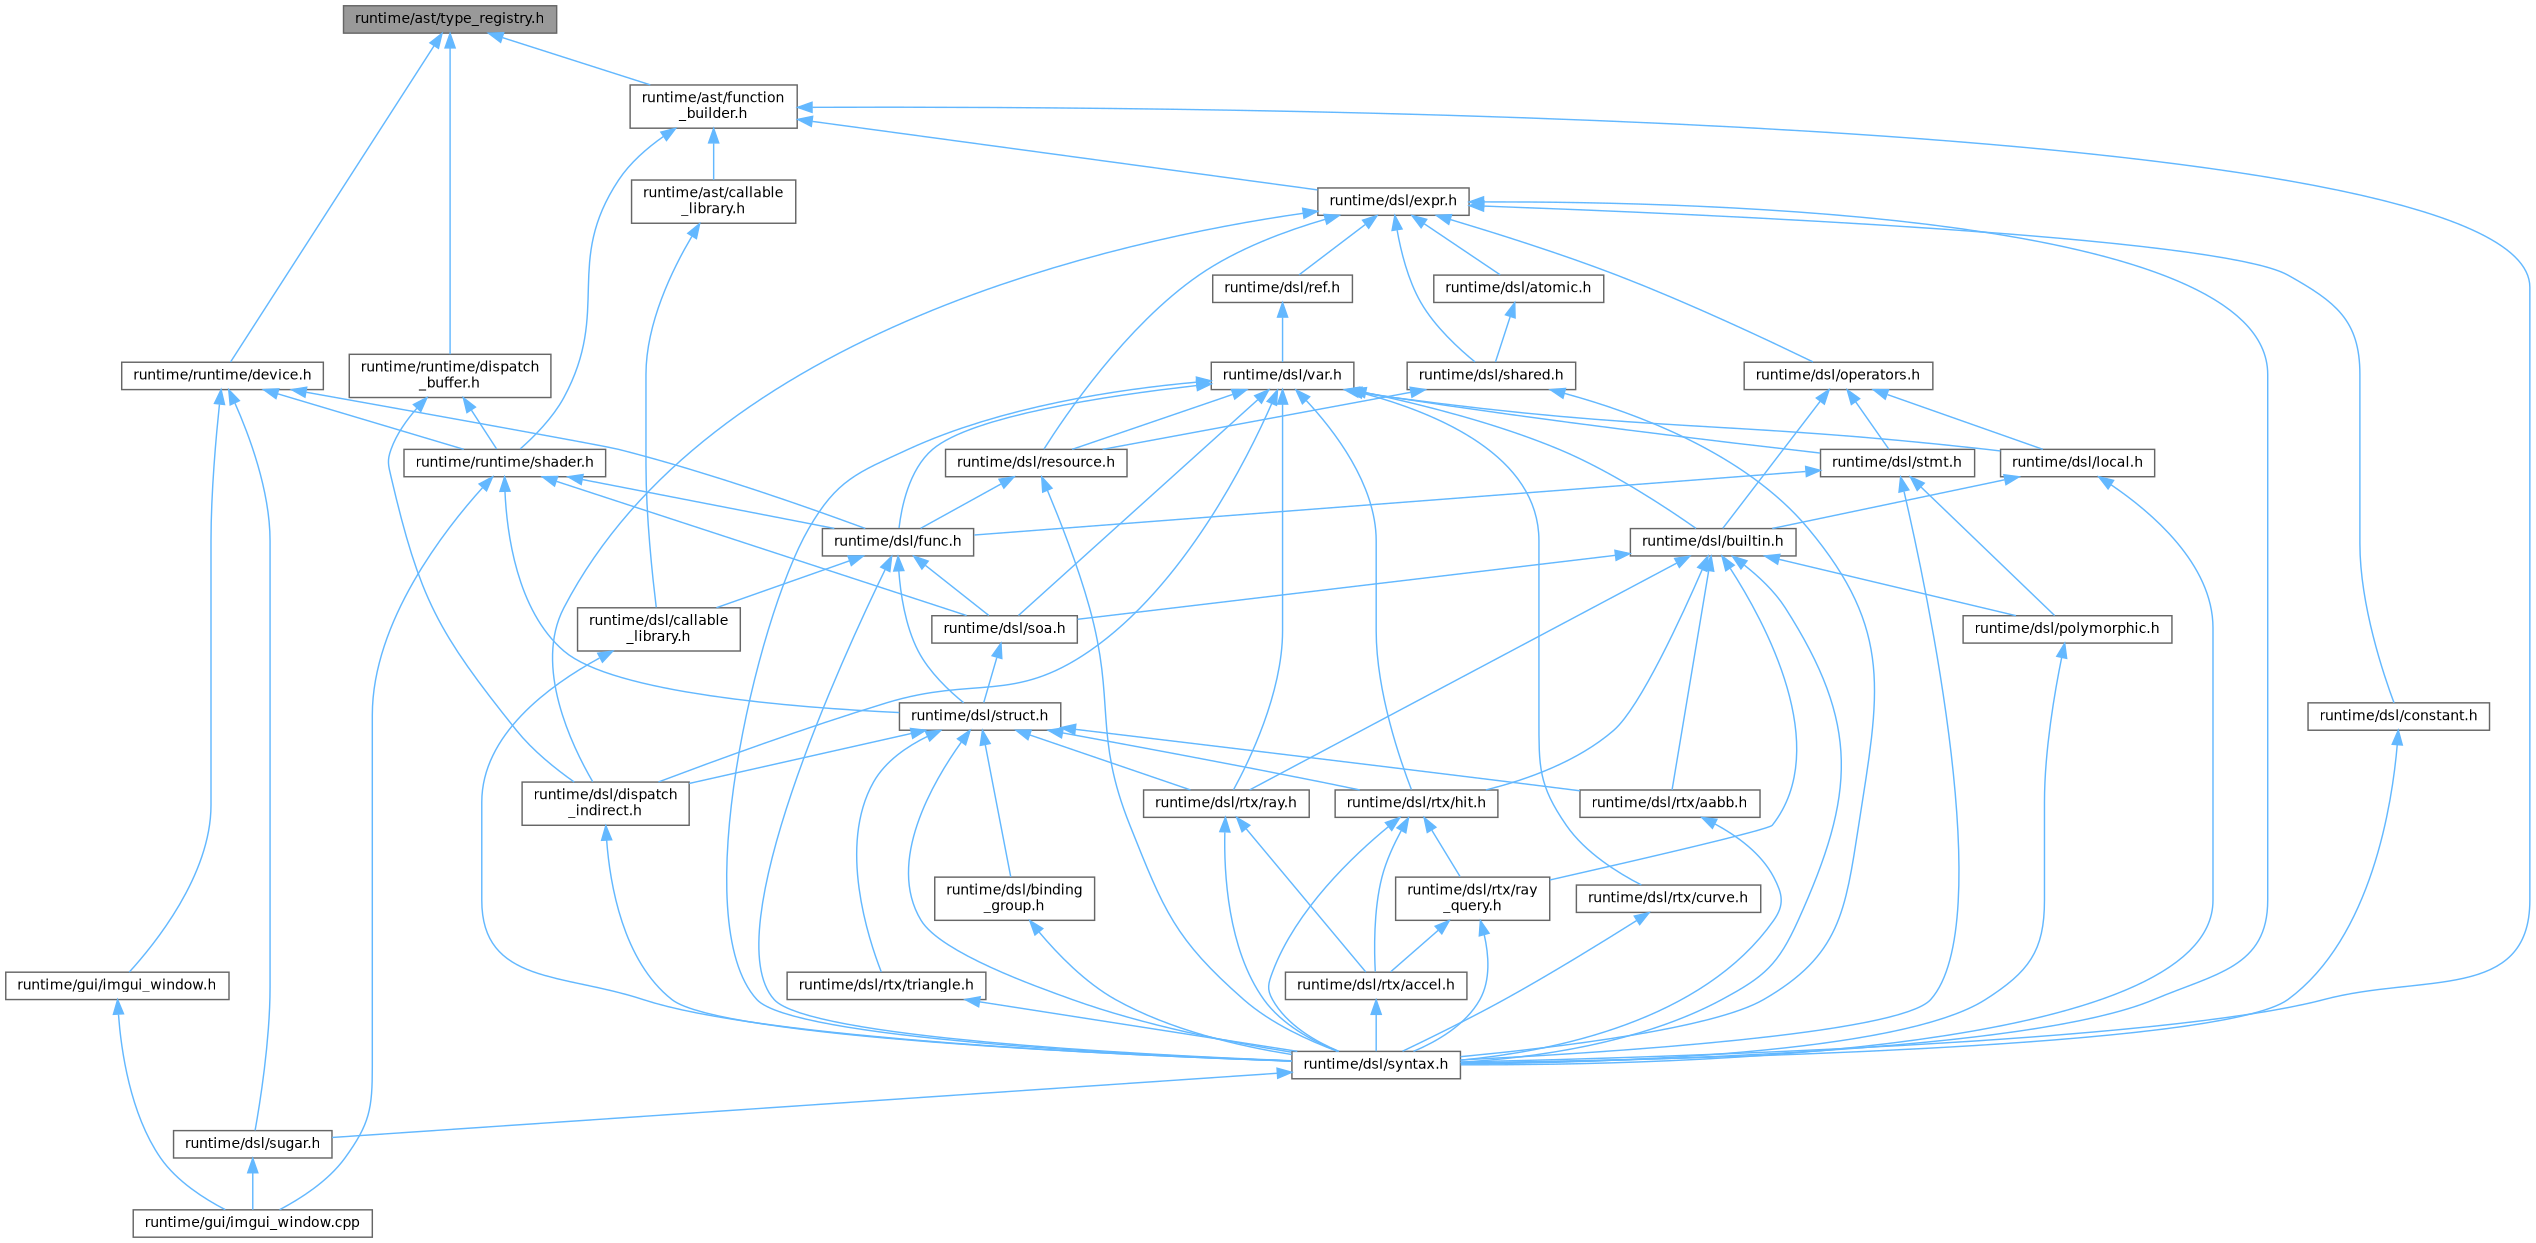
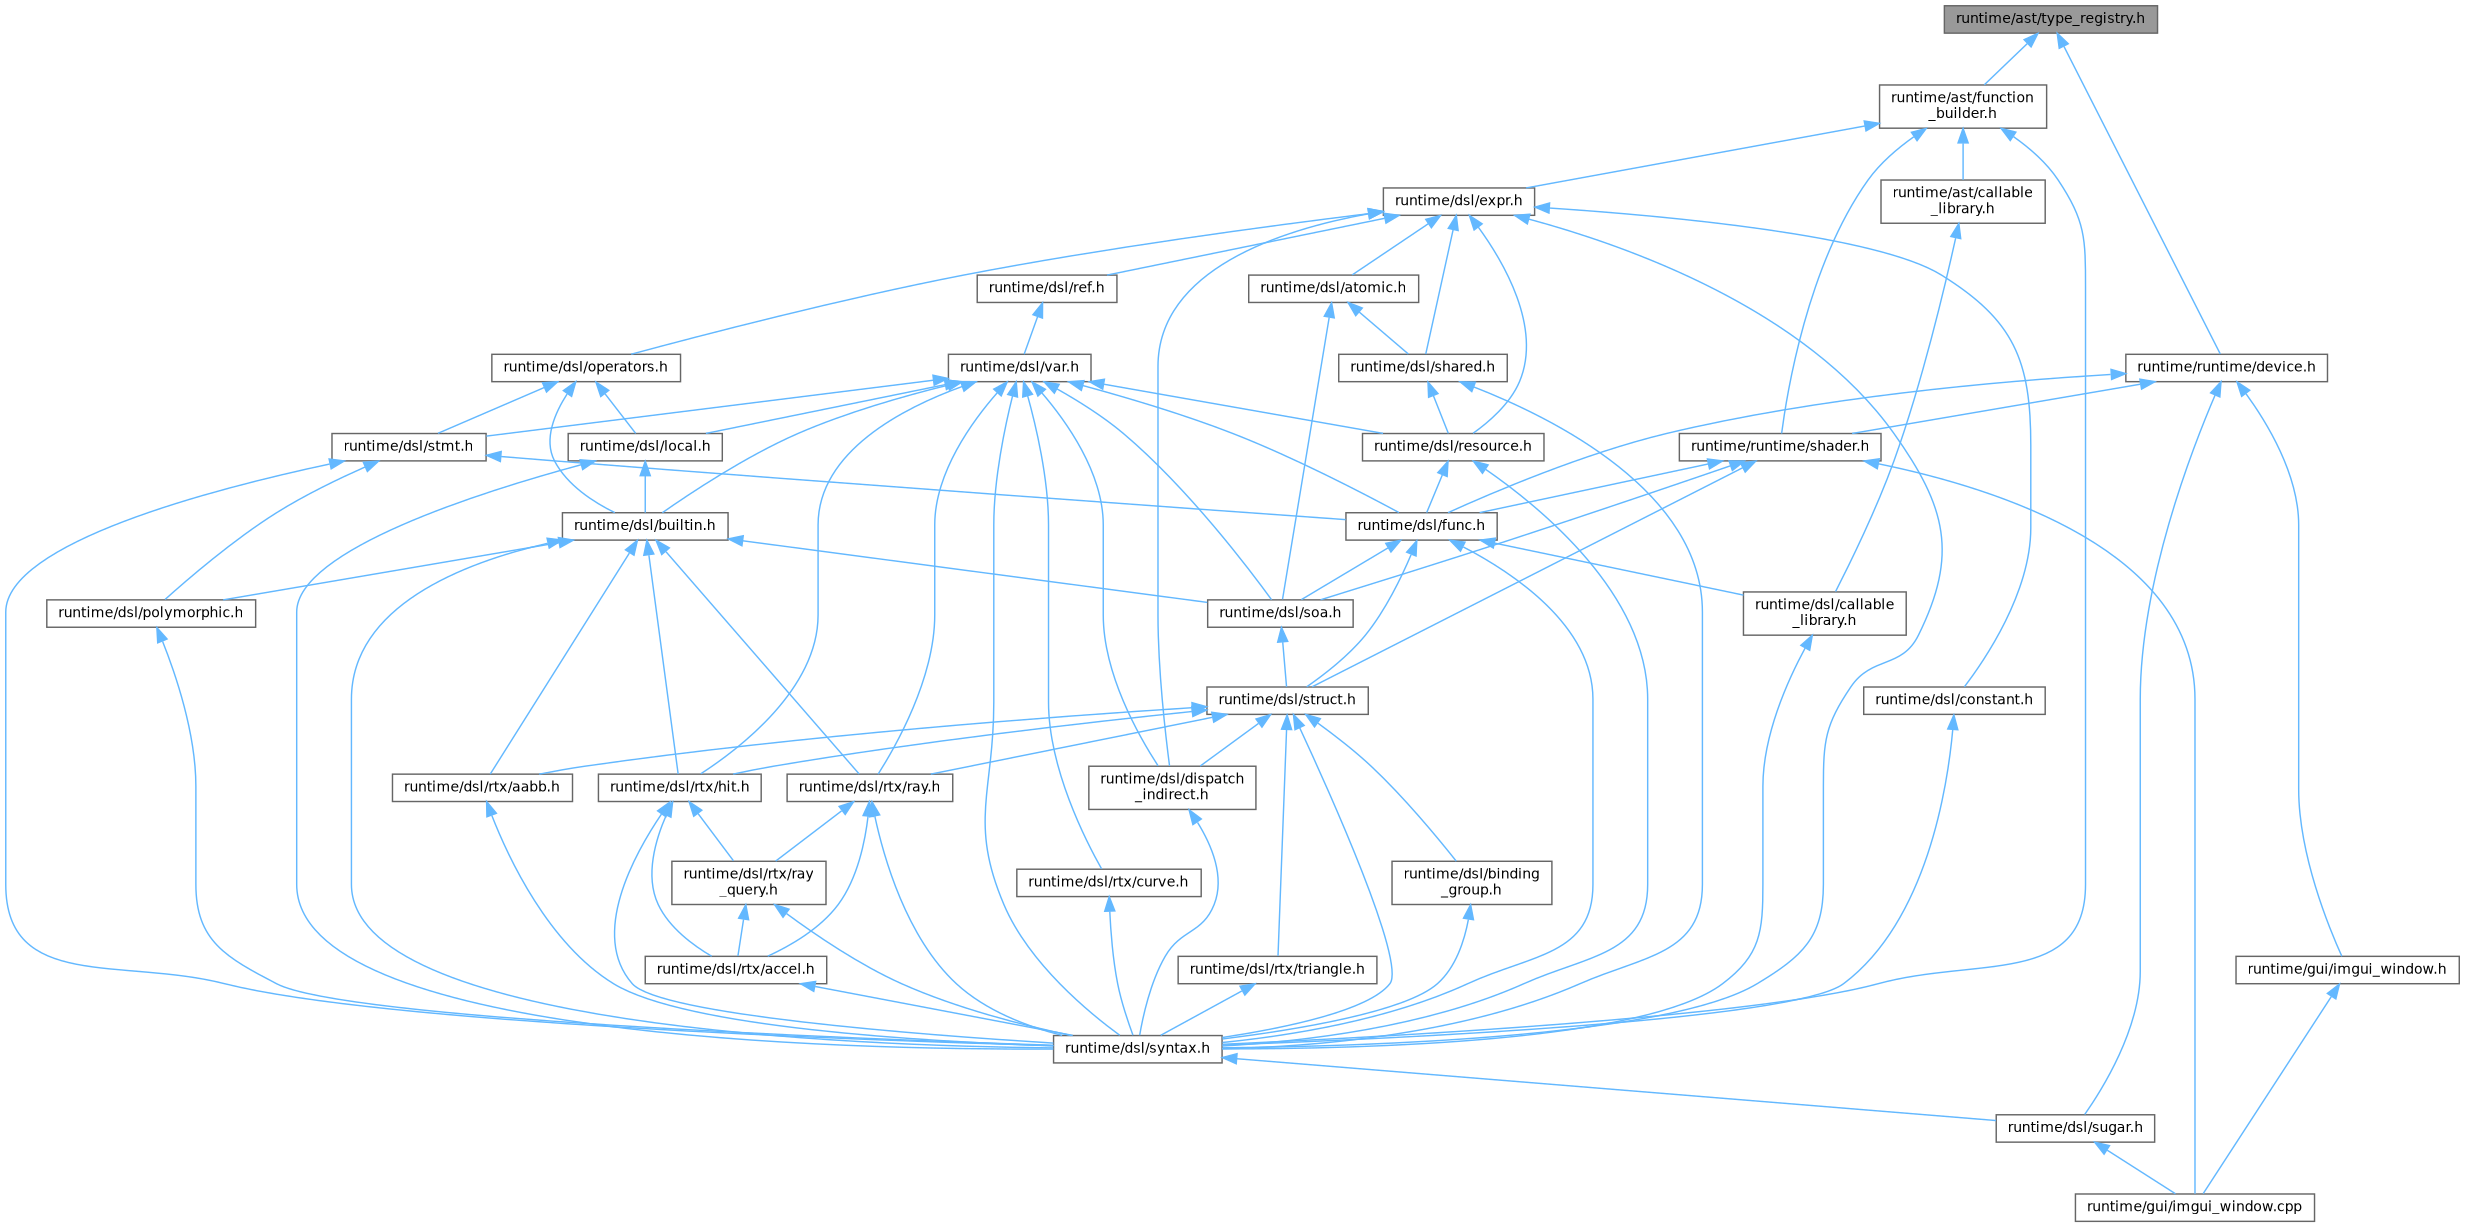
node "runtime/runtime/dispatch _buffer.h": removed
edge "runtime/dsl/soa.h" -> "runtime/dsl/atomic.h": added
edge "runtime/dsl/rtx/ray _query.h" -> "runtime/dsl/builtin.h": now "runtime/dsl/rtx/ray _query.h" -> "runtime/dsl/rtx/ray.h"
